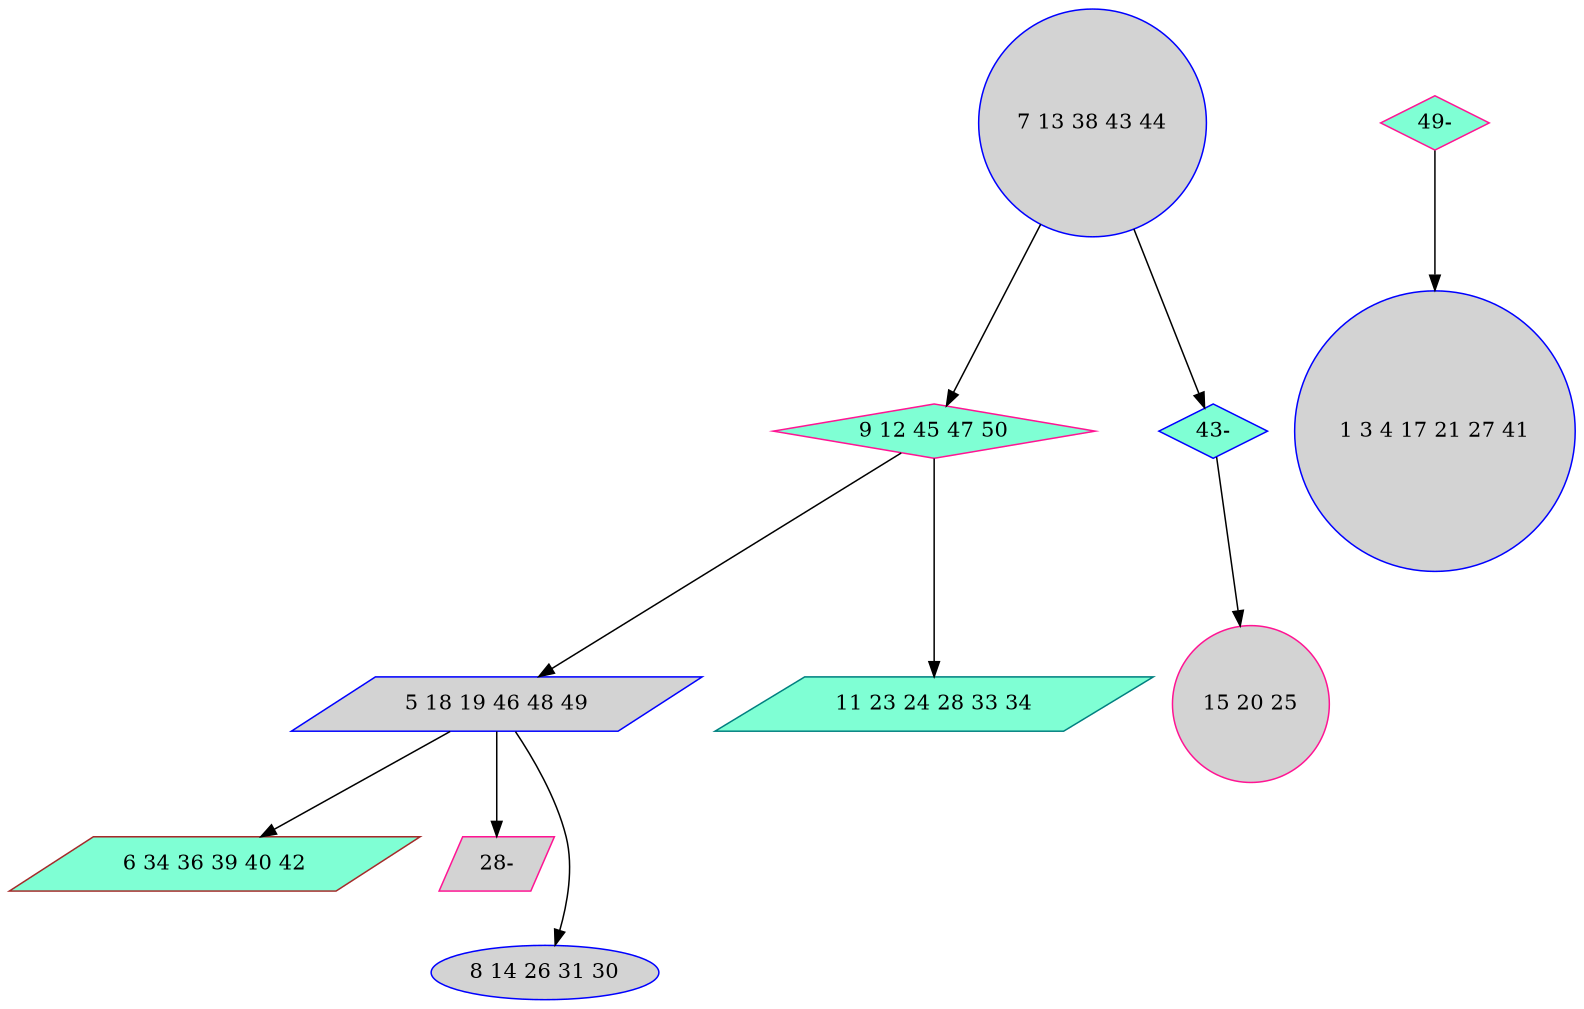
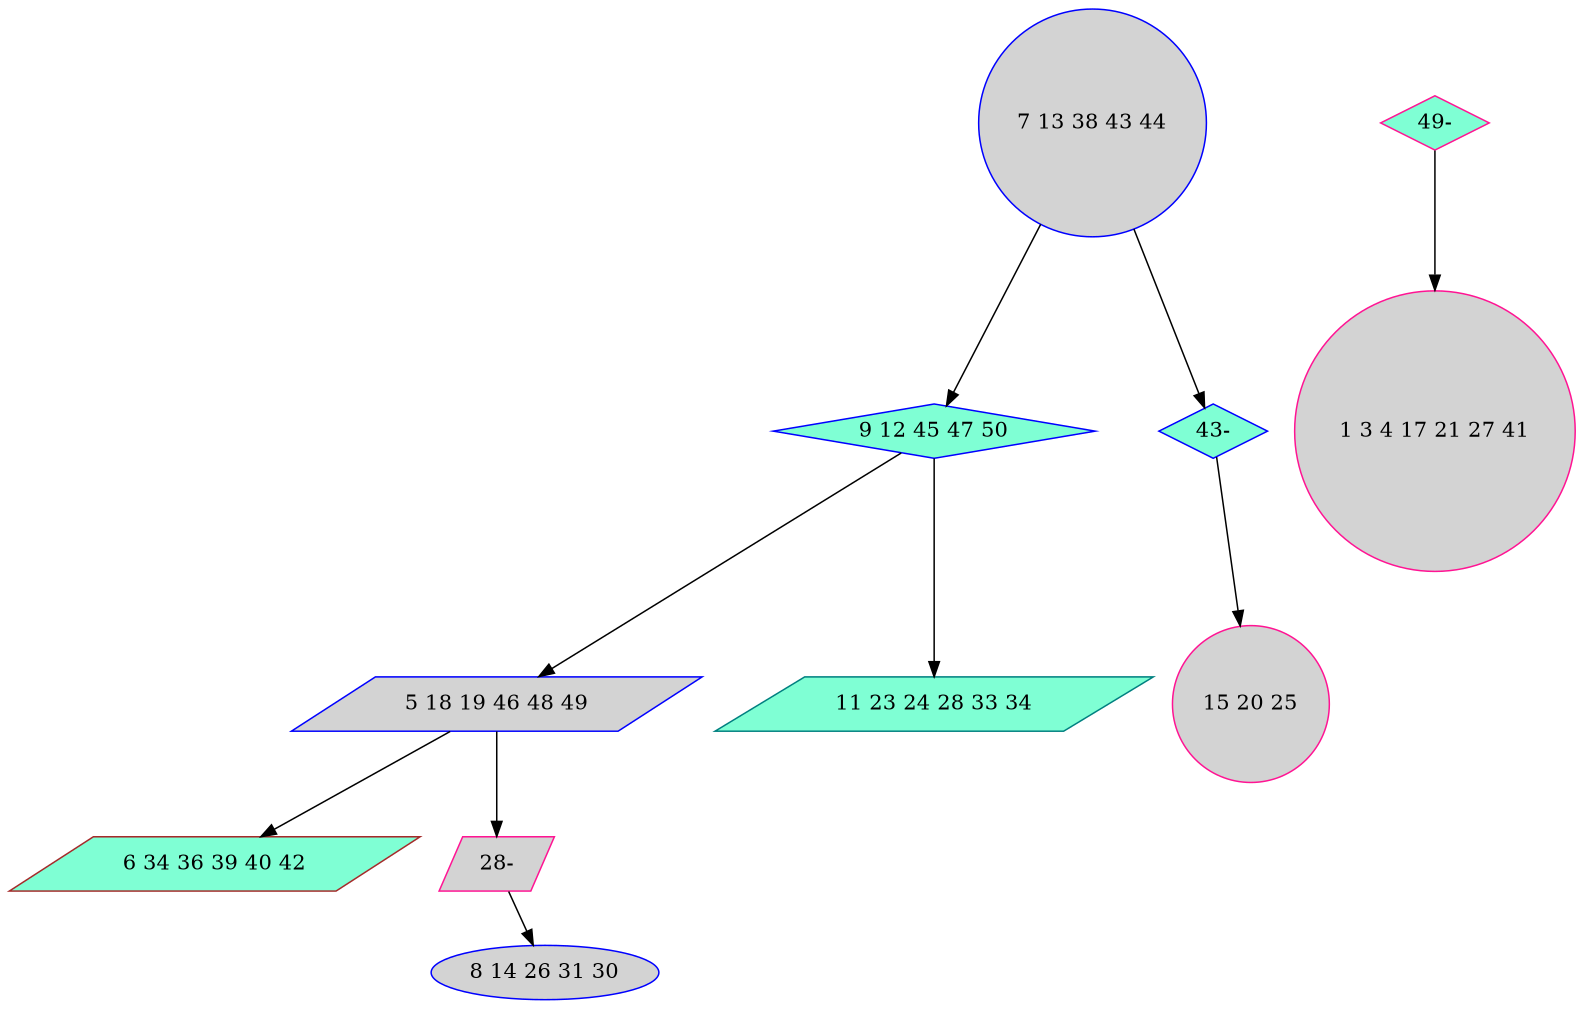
node "9 12 45 47 50": color deeppink -> blue
node "1 3 4 17 21 27 41": color blue -> deeppink
edge "5 18 19 46 48 49" -> "8 14 26 31 30": now "28-" -> "8 14 26 31 30"
